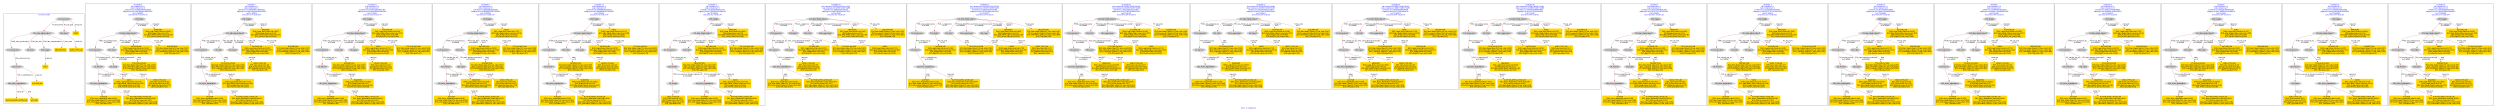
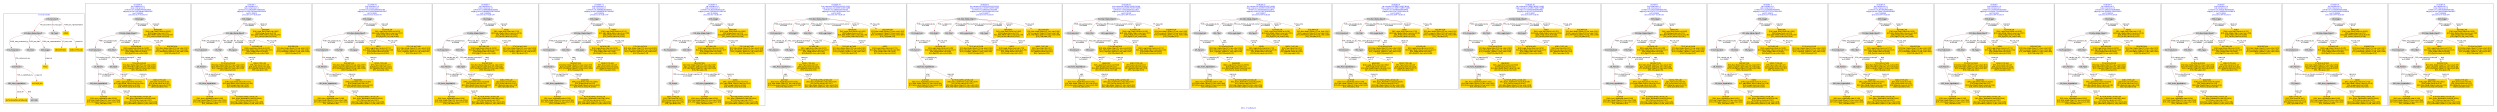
edge "E31_Document1" -> "VIDEO": label "classLink" -> "P138i_has_representation"
node "AUTHOR": fillcolor gold -> lightgray
